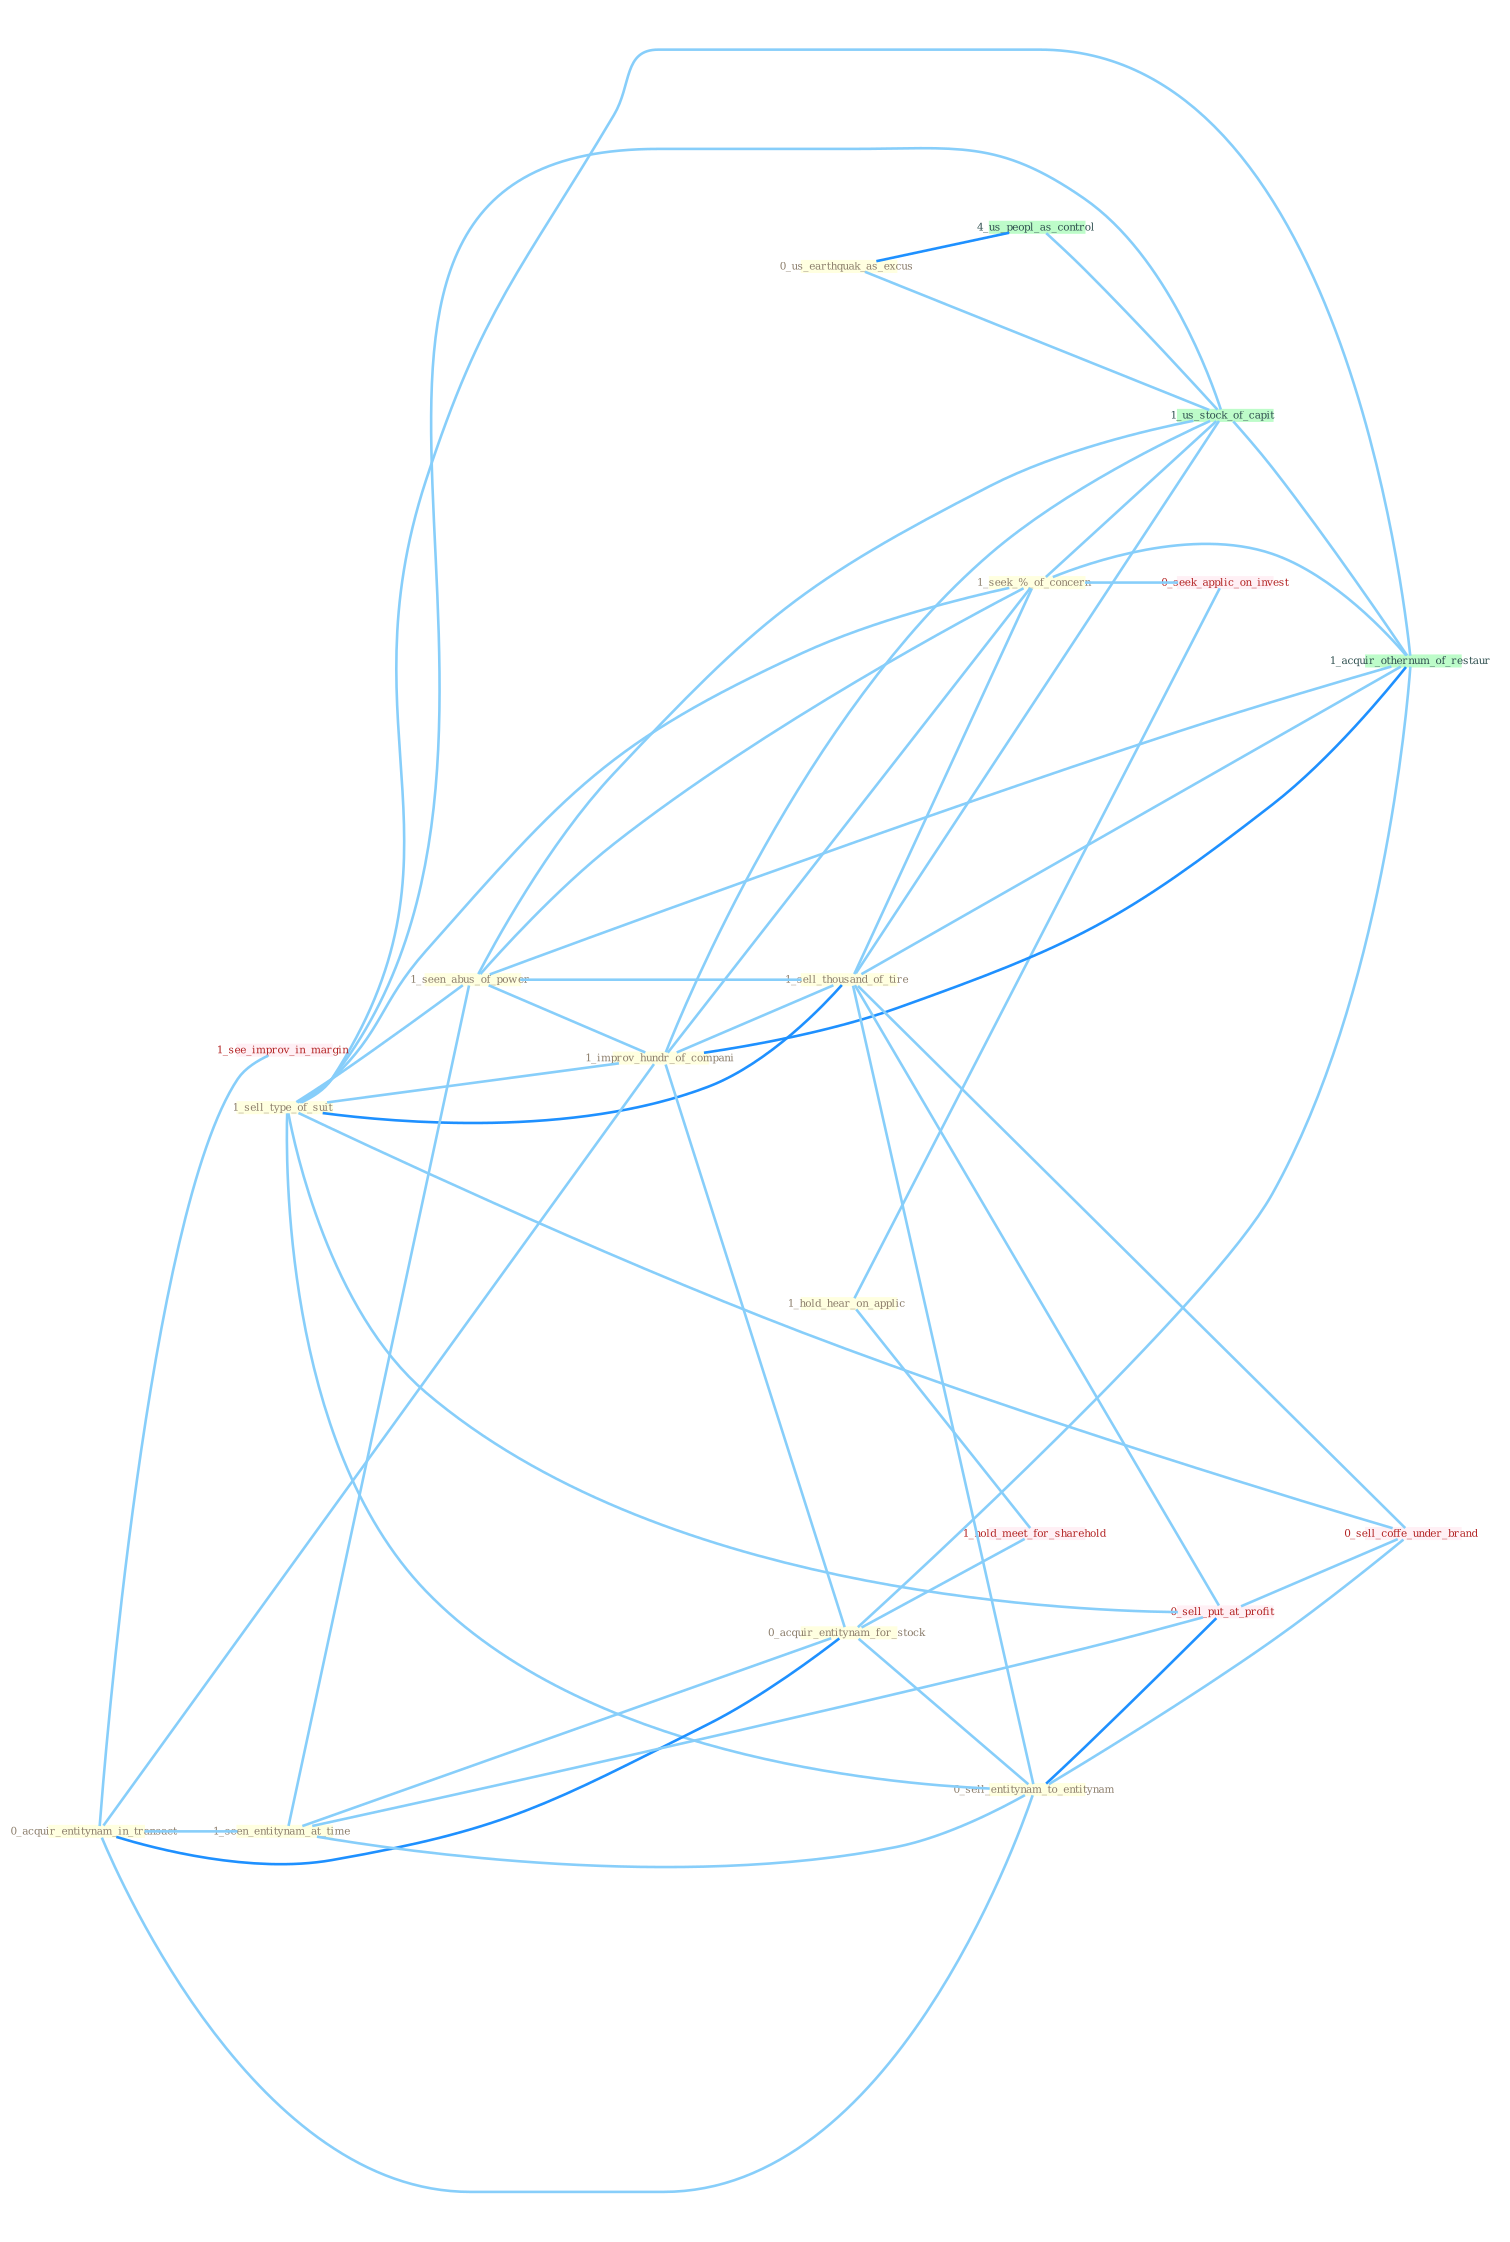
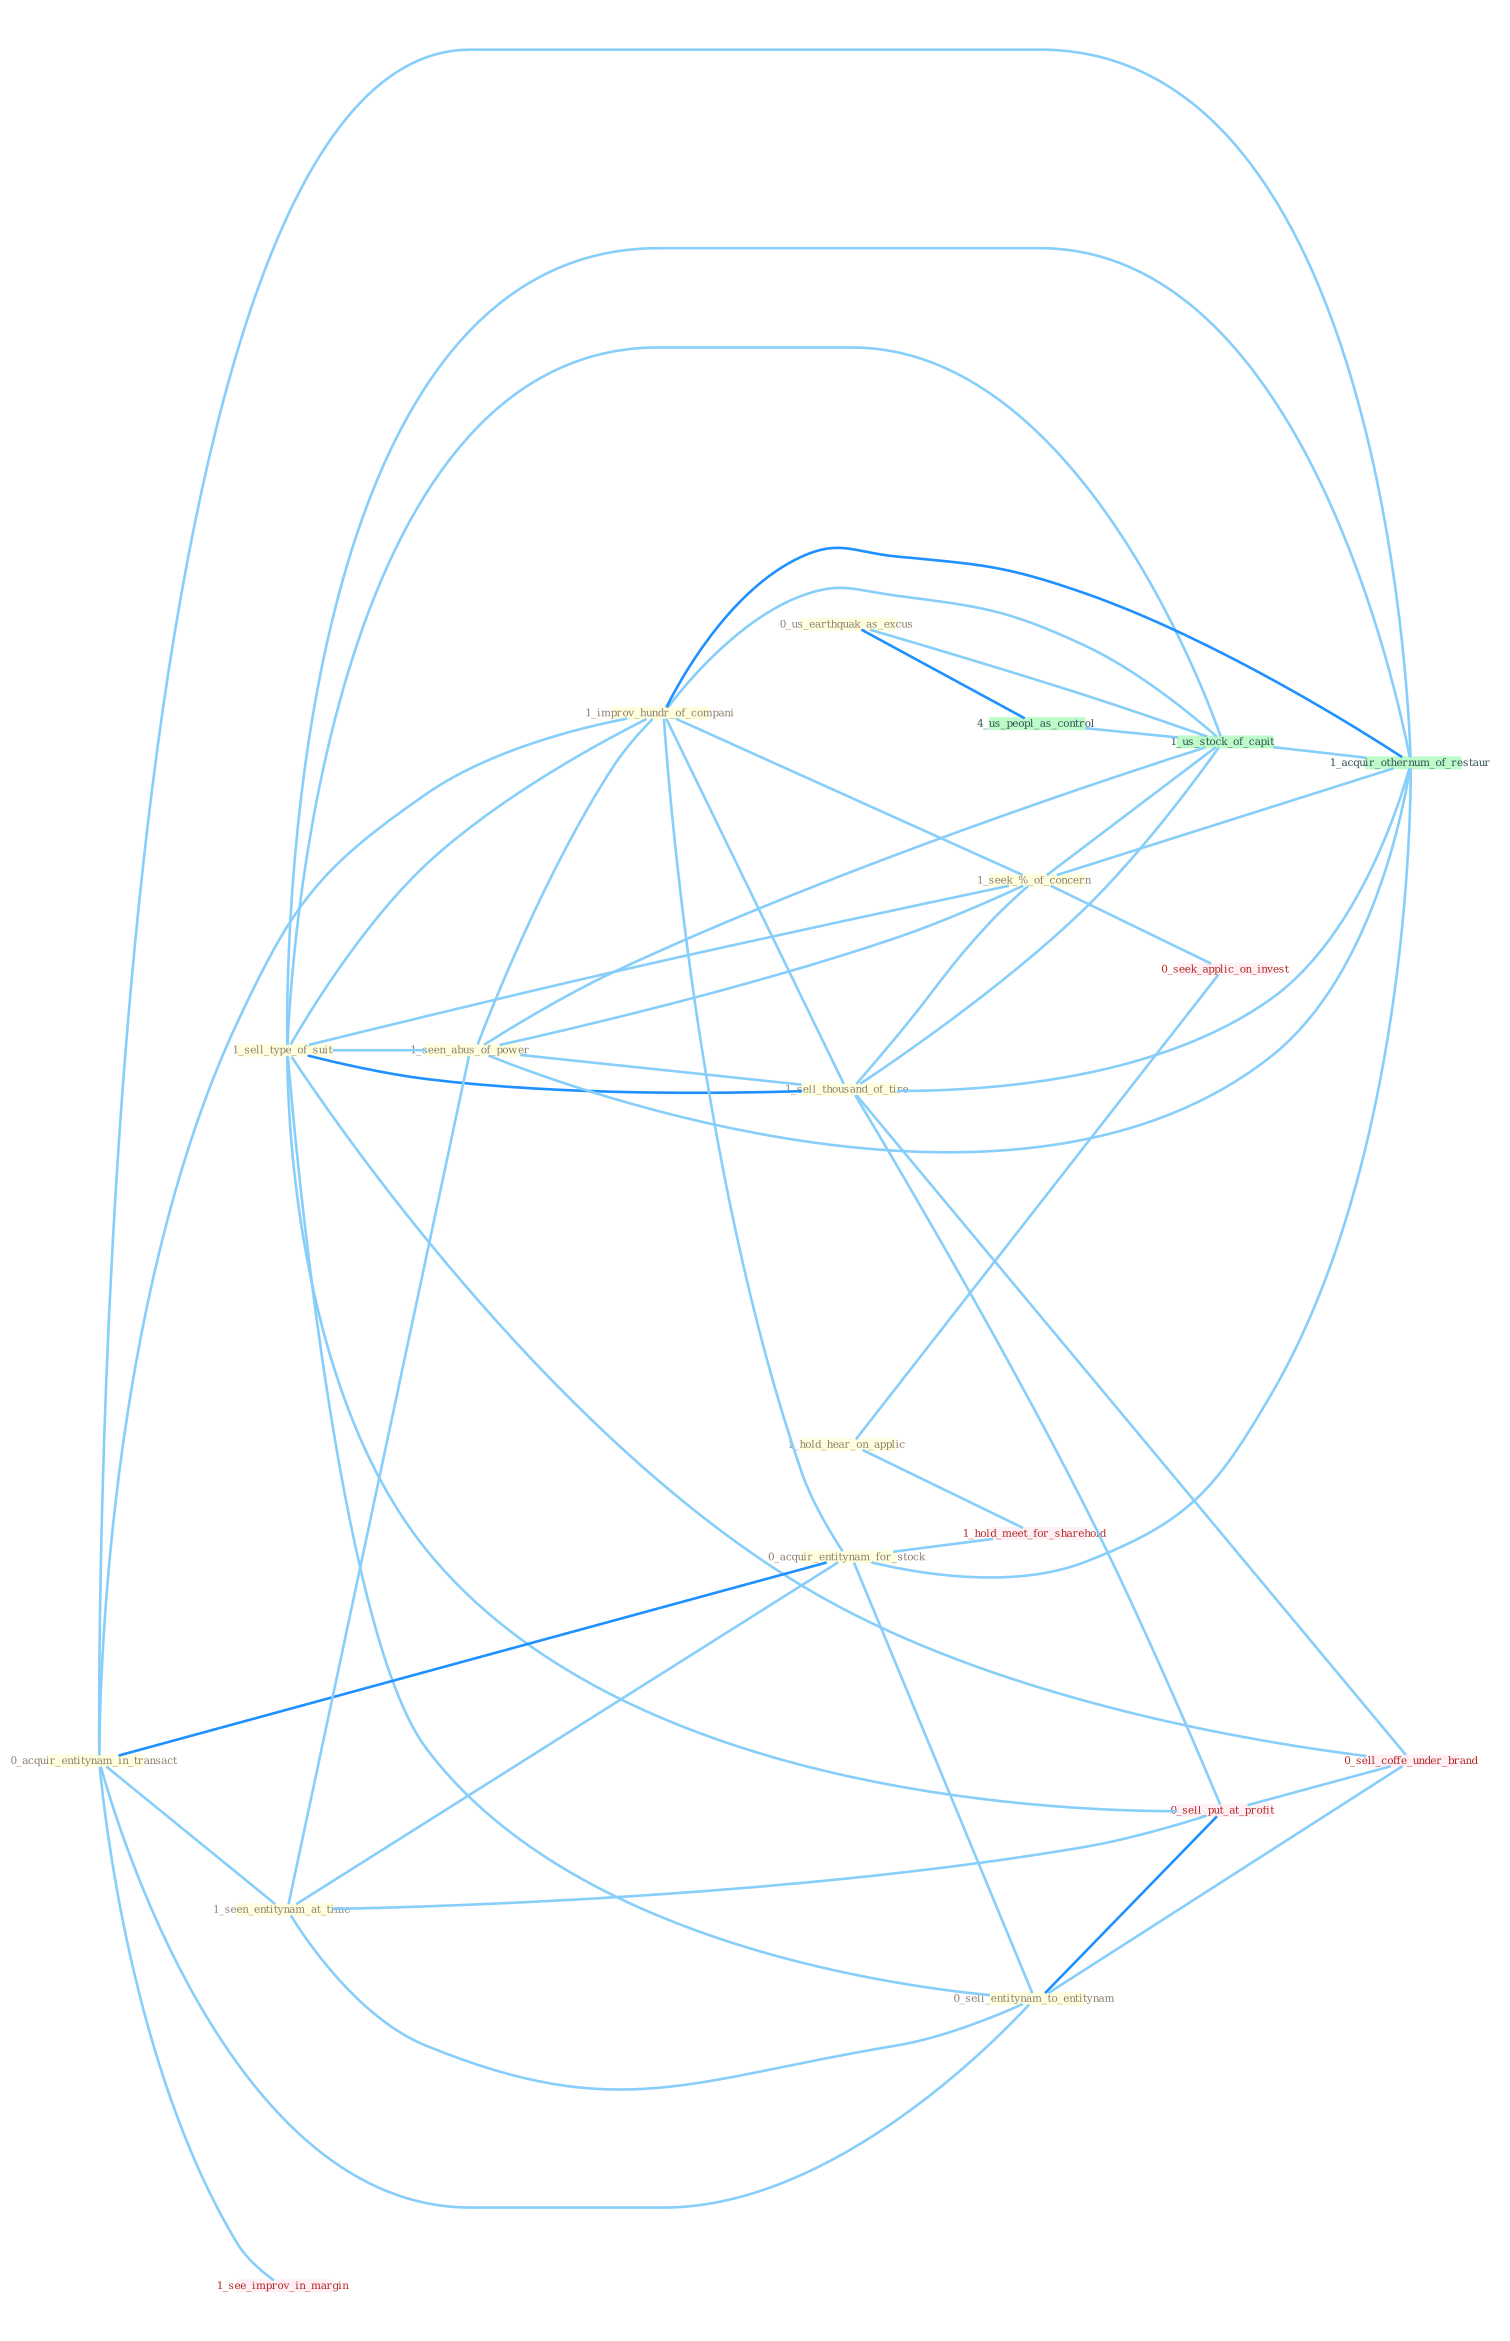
edge "1_acquir_othernum_of_restaur" -- "0_acquir_entitynam_in_transact": added
edge "1_sell_thousand_of_tire" -- "0_sell_entitynam_to_entitynam": removed
